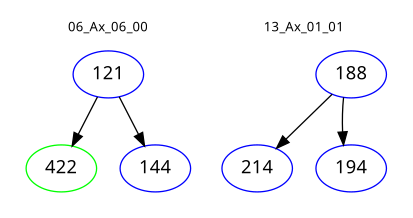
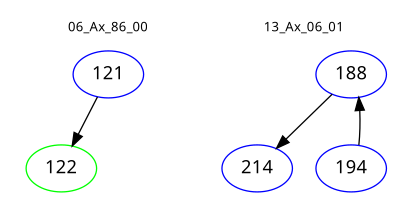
cluster "06_Ax_06_00": label "06_Ax_06_00" -> "06_Ax_86_00"
cluster "13_Ax_01_01": label "13_Ax_01_01" -> "13_Ax_06_01"
edge "188" -> "194": reversed
node "422": label "422" -> "122"
node "144": removed
